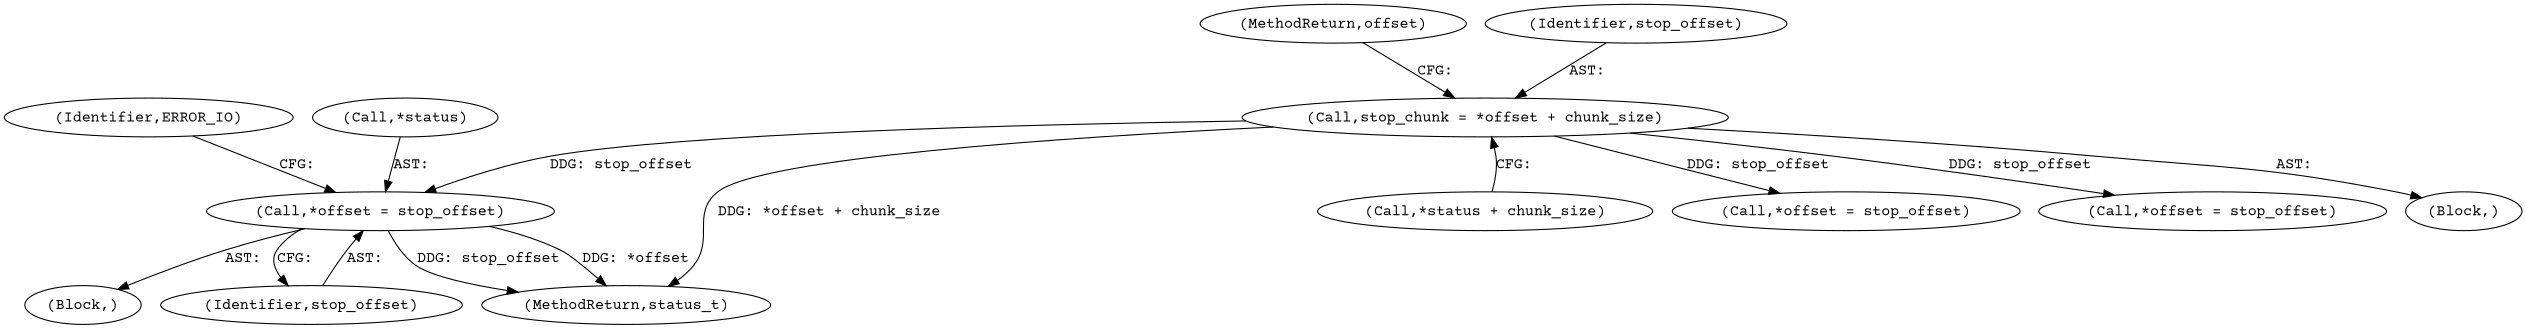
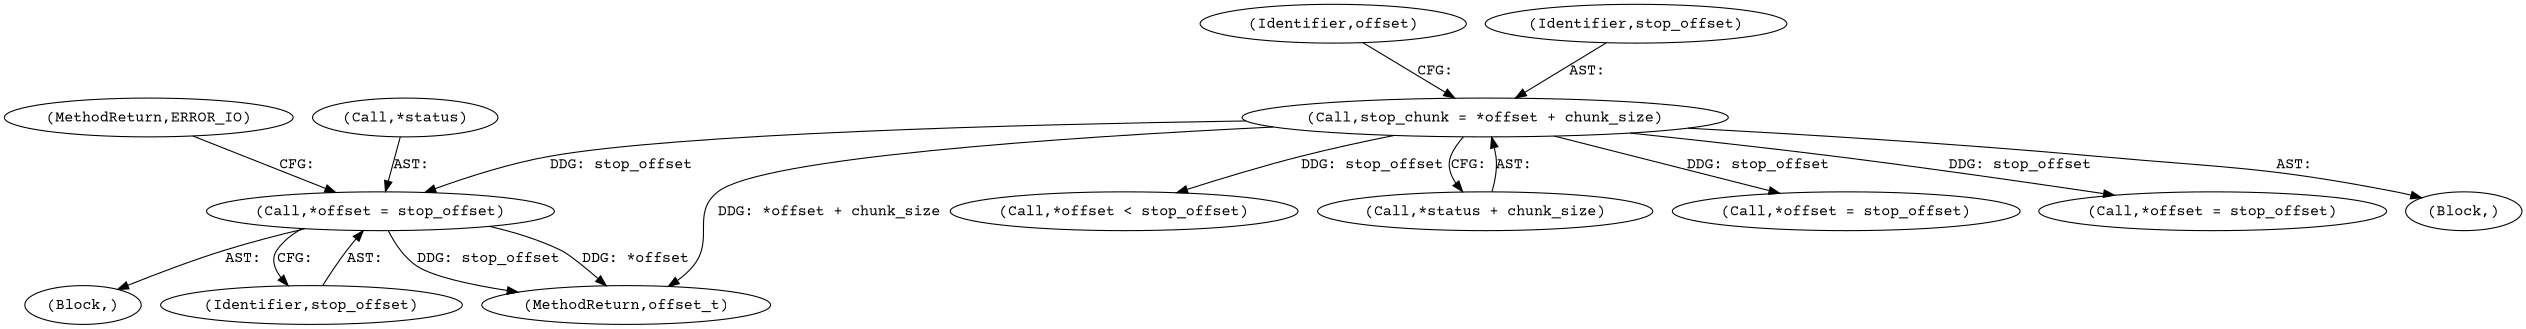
node "(MethodReturn,offset)": label "(MethodReturn,offset)" -> "(Identifier,offset)"
node "(Identifier,ERROR_IO)": label "(Identifier,ERROR_IO)" -> "(MethodReturn,ERROR_IO)"
edge "(Call,stop_chunk = *offset + chunk_size)" -> "(Call,*status + chunk_size)": added, label "CFG:"
edge "(Call,*status + chunk_size)" -> "(Call,stop_chunk = *offset + chunk_size)": label "CFG: " -> "AST: "
node "(Call,*offset < stop_offset)": added
node "(MethodReturn,status_t)": label "(MethodReturn,status_t)" -> "(MethodReturn,offset_t)"
